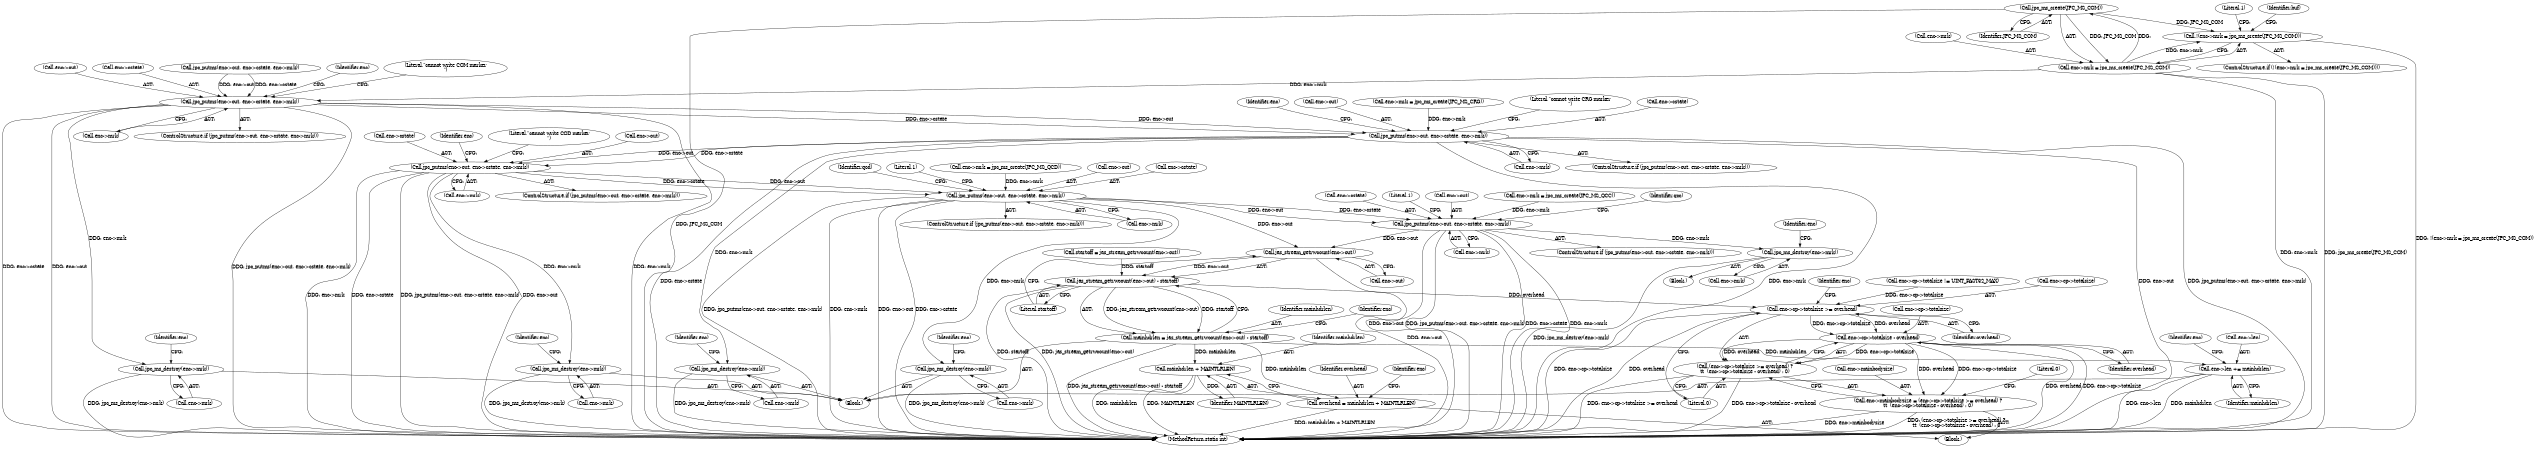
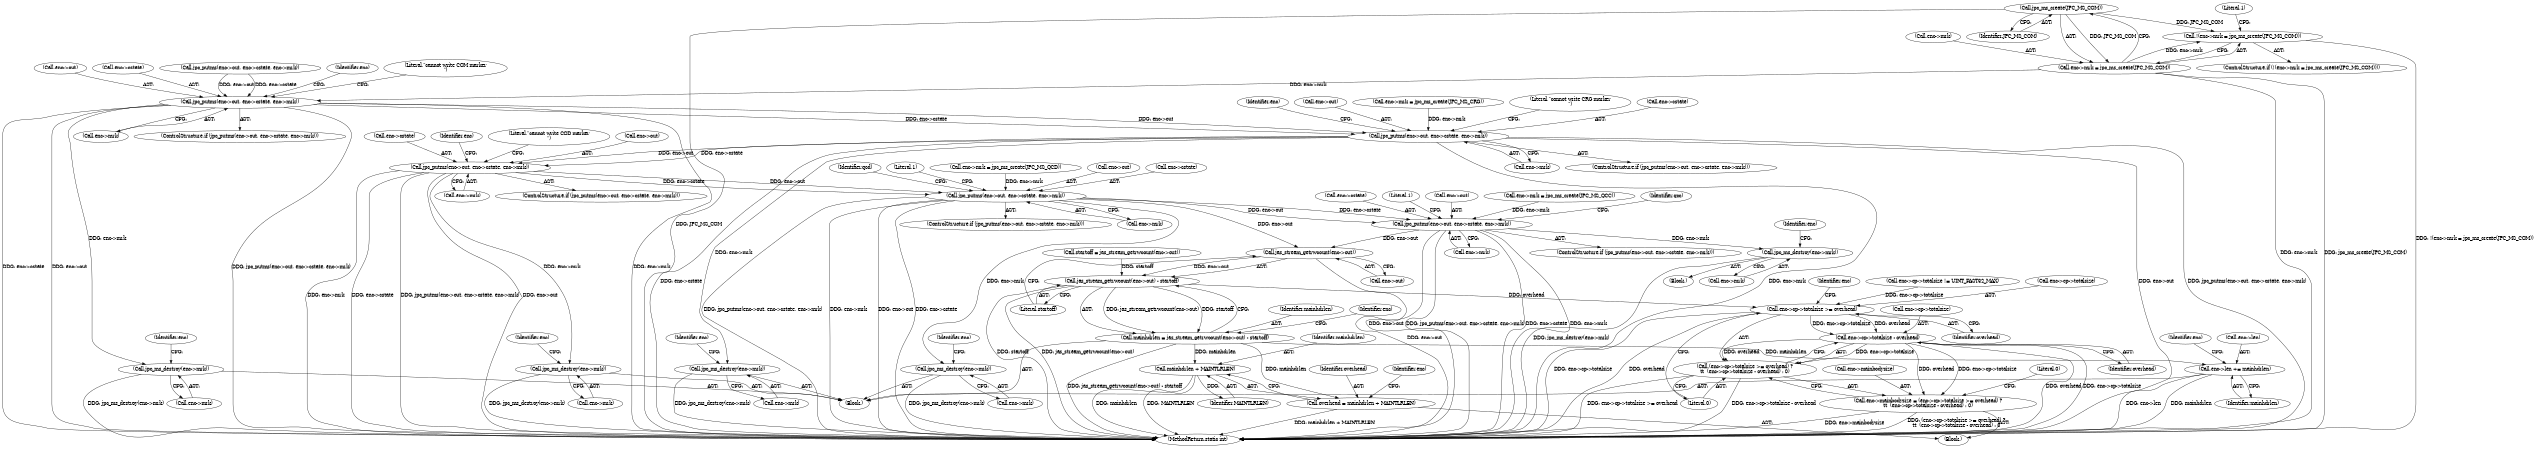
node "(Identifier,buf)": removed
edge "(Call,enc->mrk = jpc_ms_create(JPC_MS_COM))" -> "(Call,jpc_ms_create(JPC_MS_COM))": label "DDG: " -> "CFG: "
